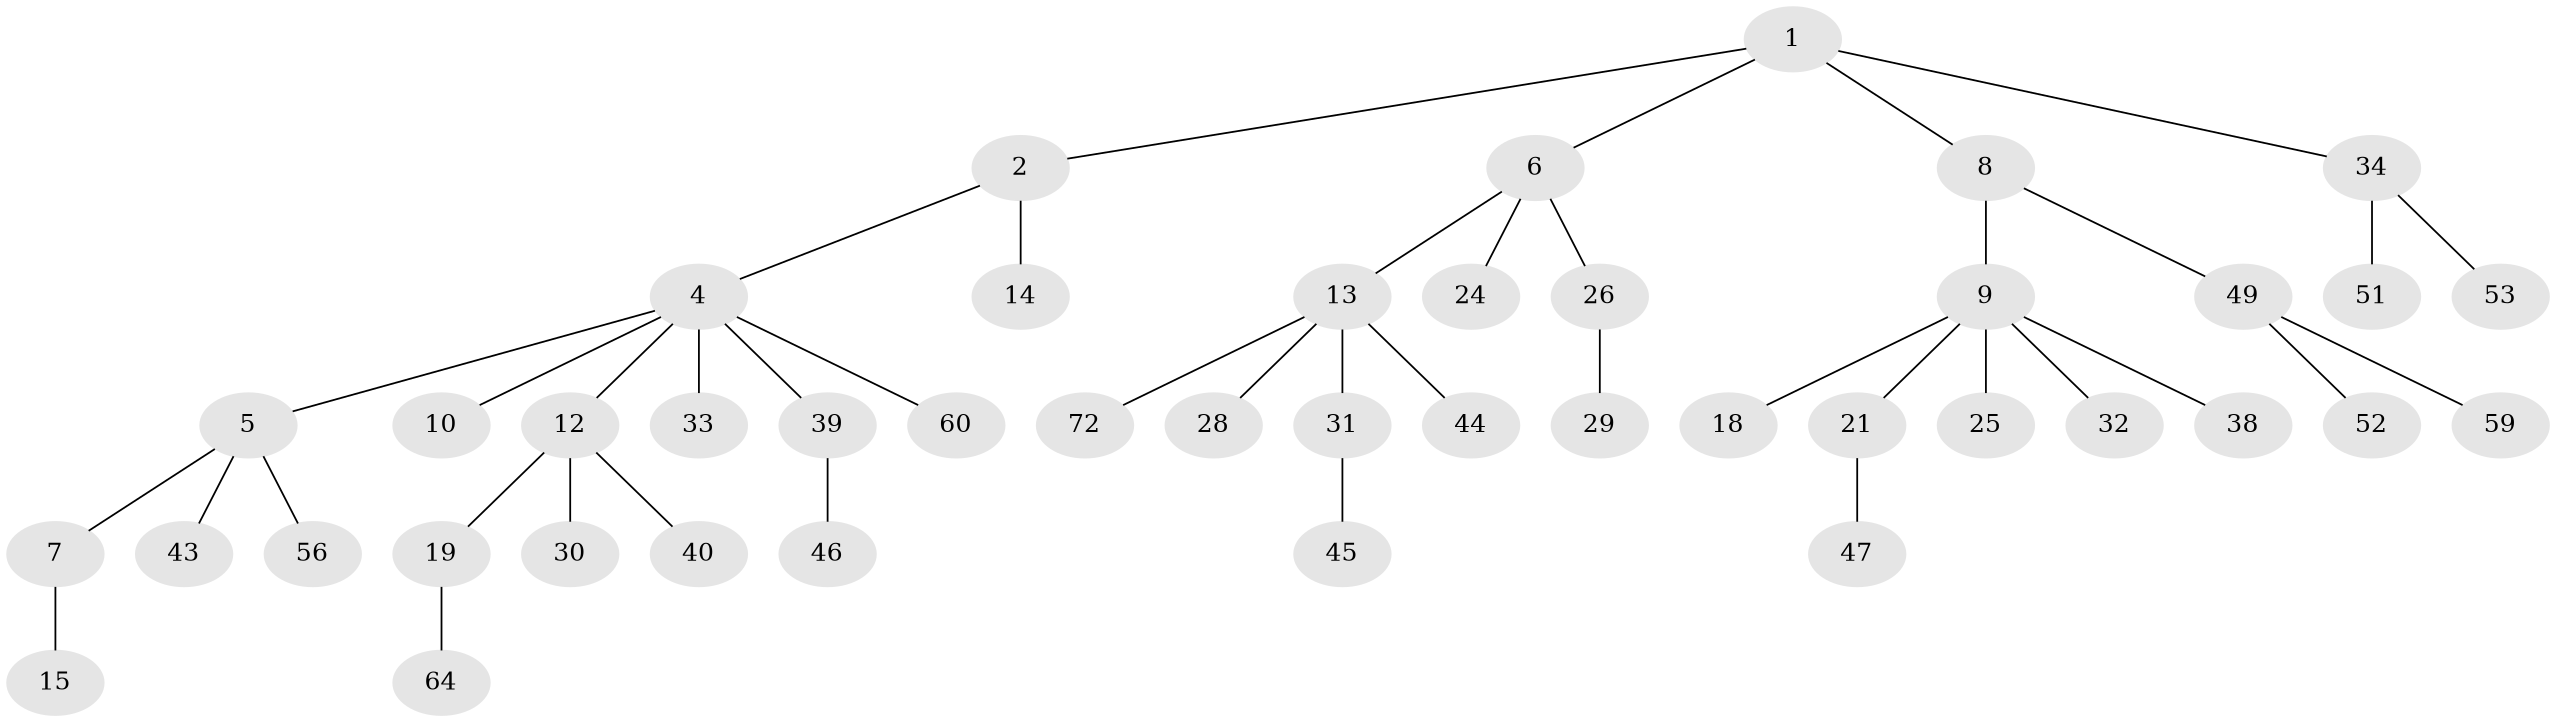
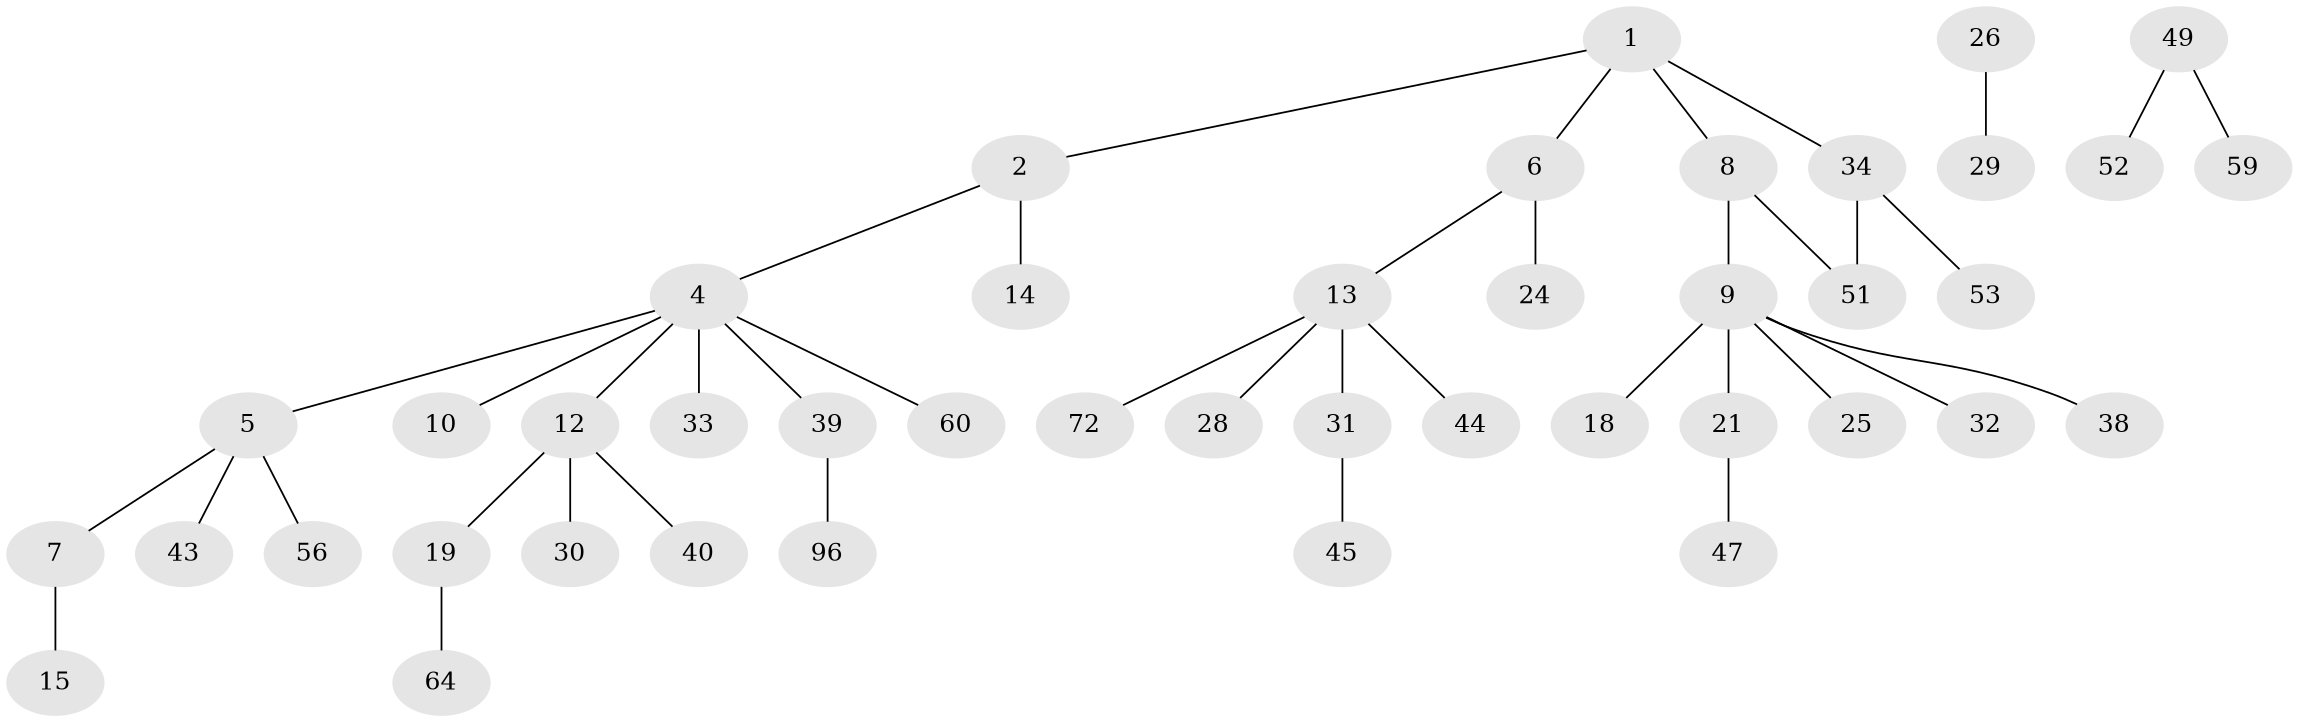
edge "6" -- "26": removed
edge "8" -- "49": now "8" -- "51"
node "46": label "46" -> "96"
